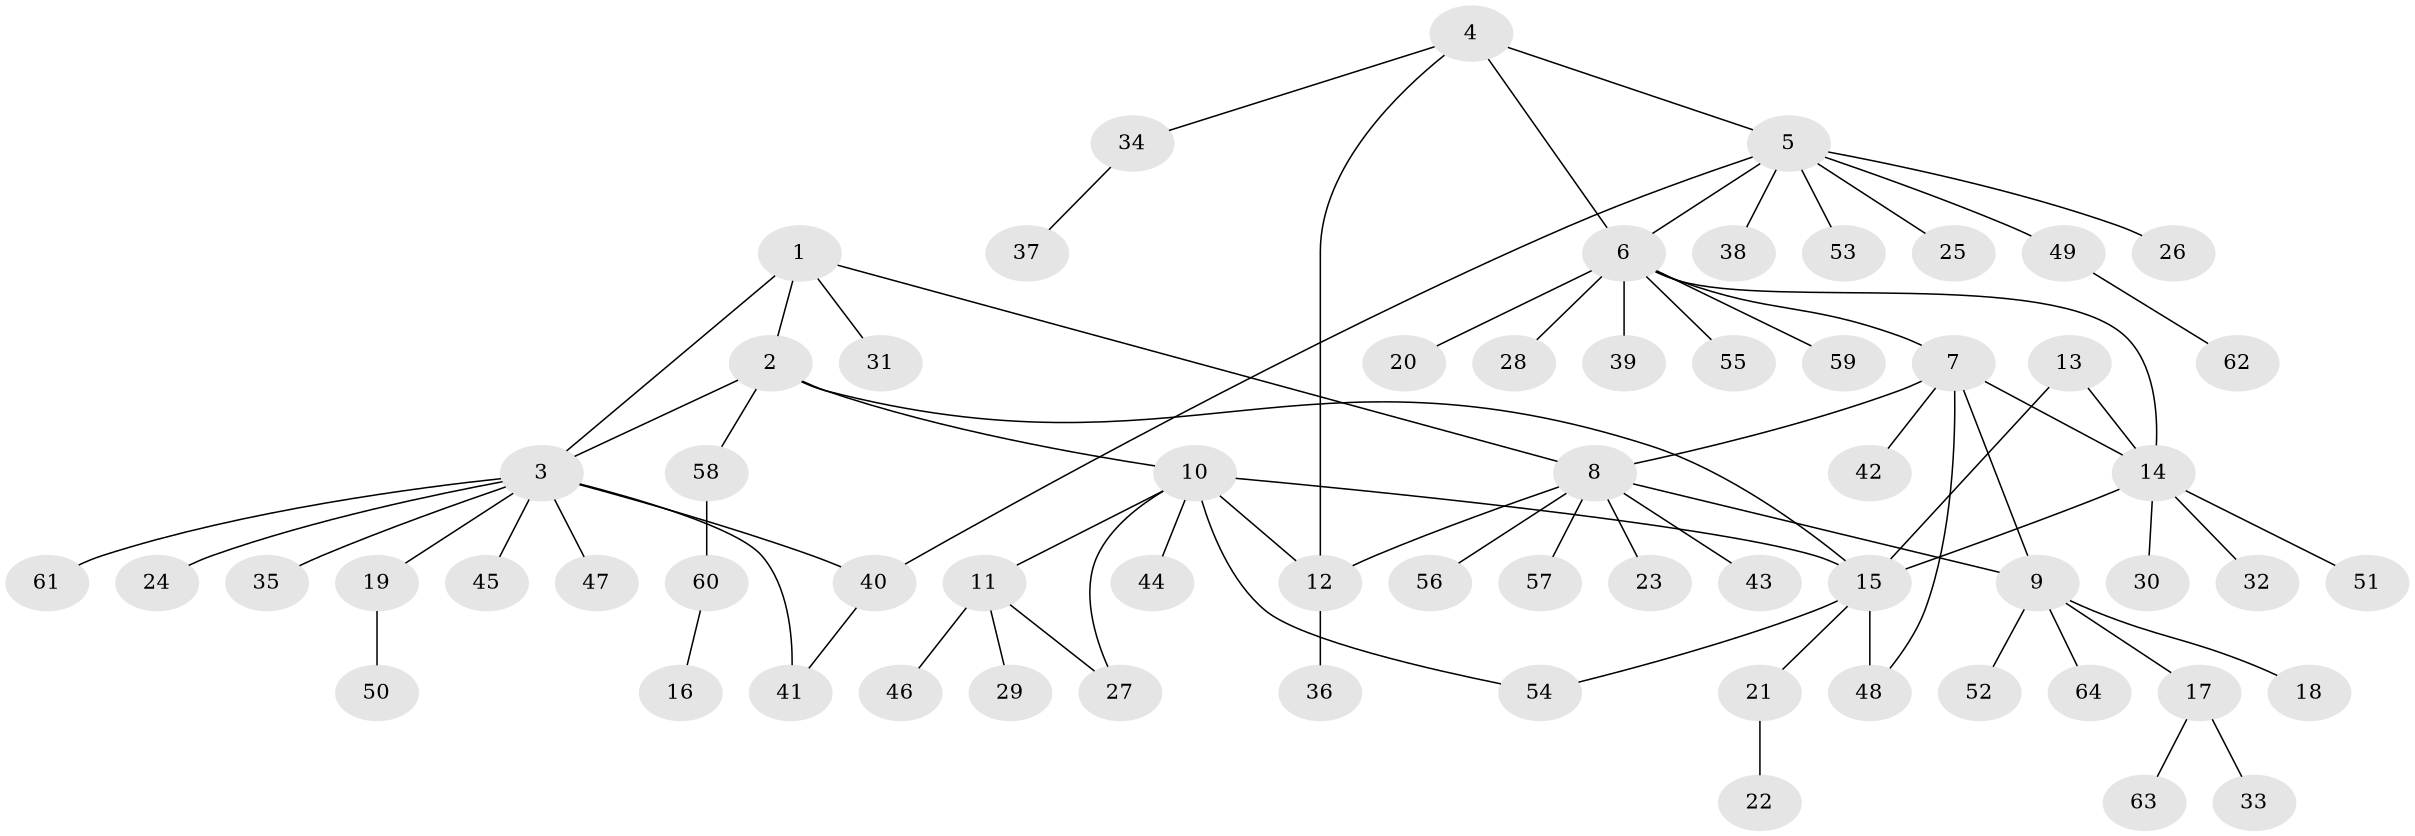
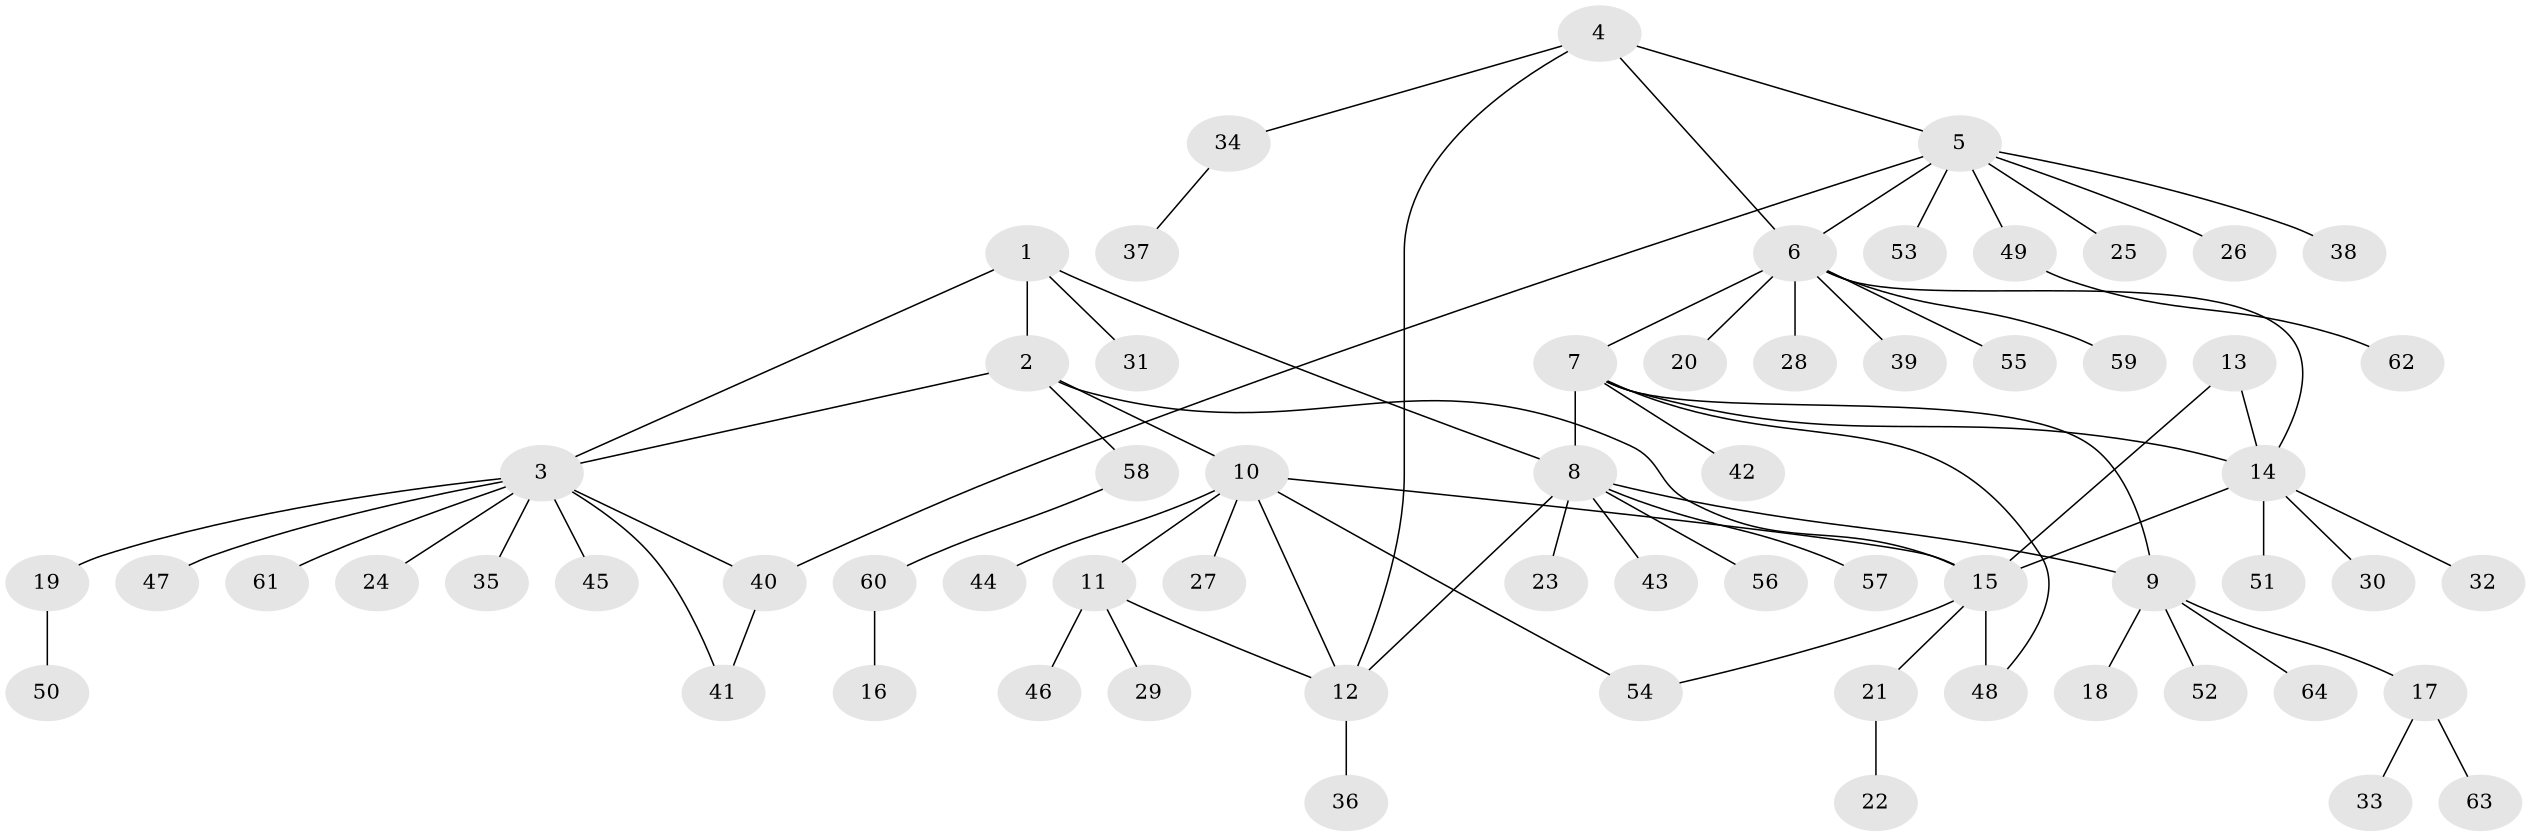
edge "11" -- "27": now "11" -- "12"
